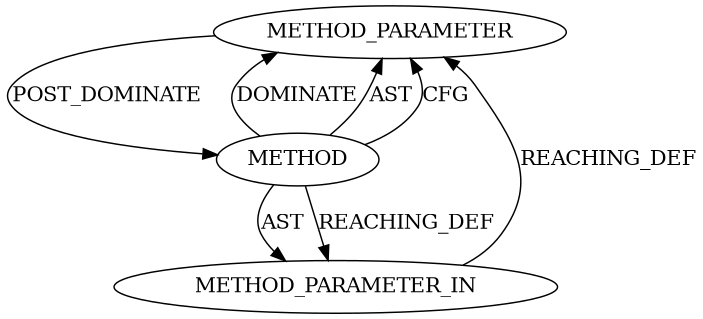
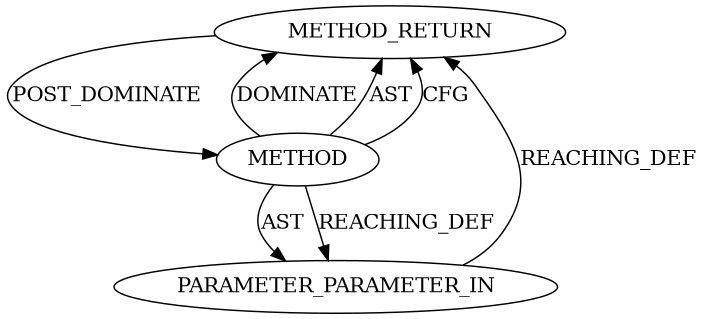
node "METHOD_PARAMETER": label "METHOD_PARAMETER" -> "METHOD_RETURN"
node "METHOD_PARAMETER_IN": label "METHOD_PARAMETER_IN" -> "PARAMETER_PARAMETER_IN"
